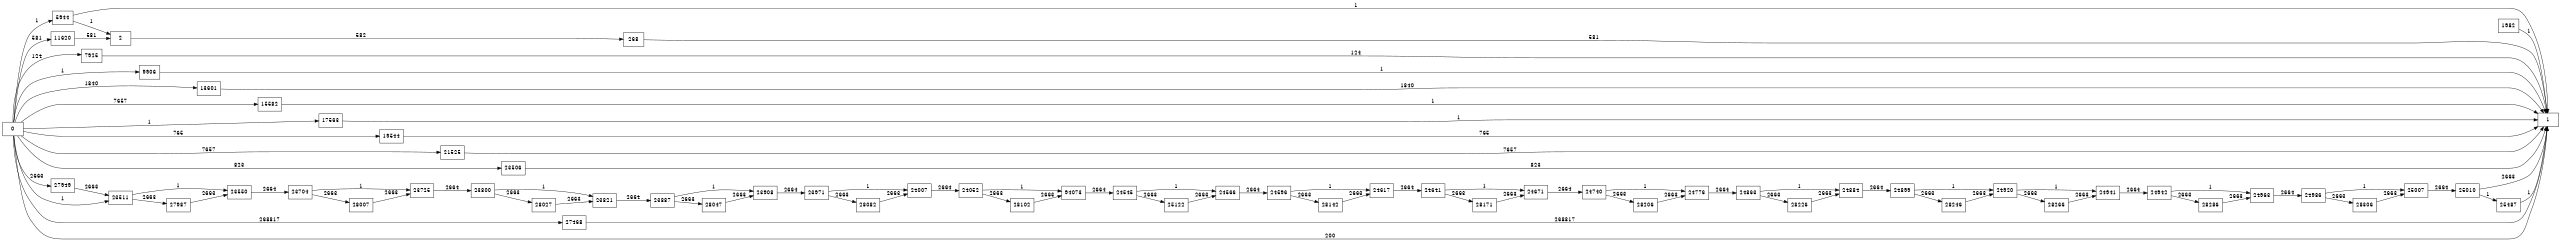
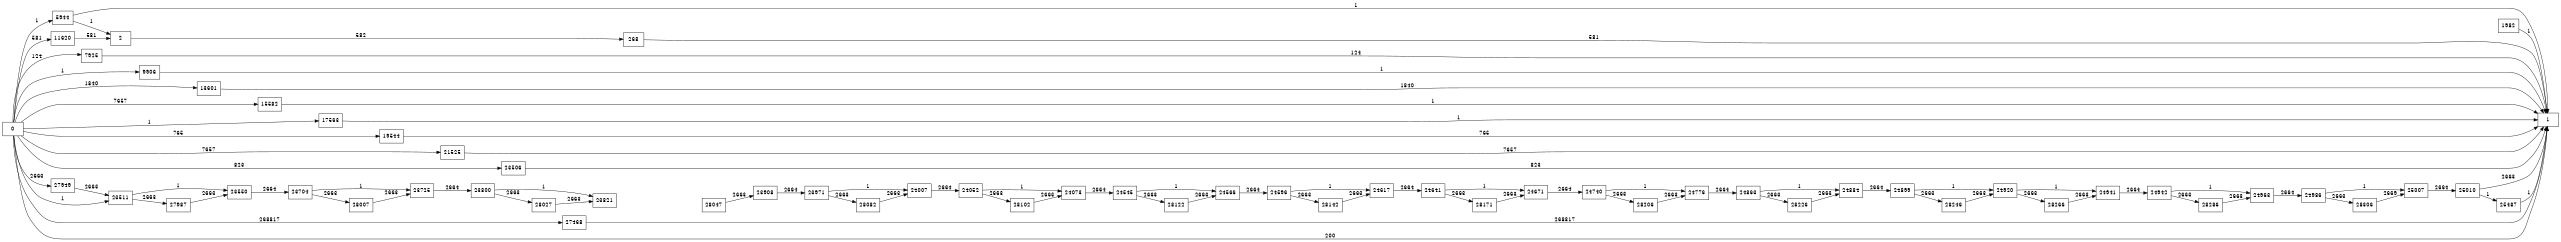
node "94073": label "94073" -> "24073"
edge "28306" -> "25007": label "2663" -> "2669"
node "23887": removed
node "25122": label "25122" -> "28122"
